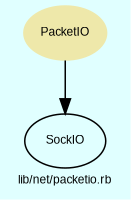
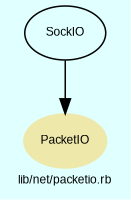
edge "PacketIO" -> "SockIO": reversed
